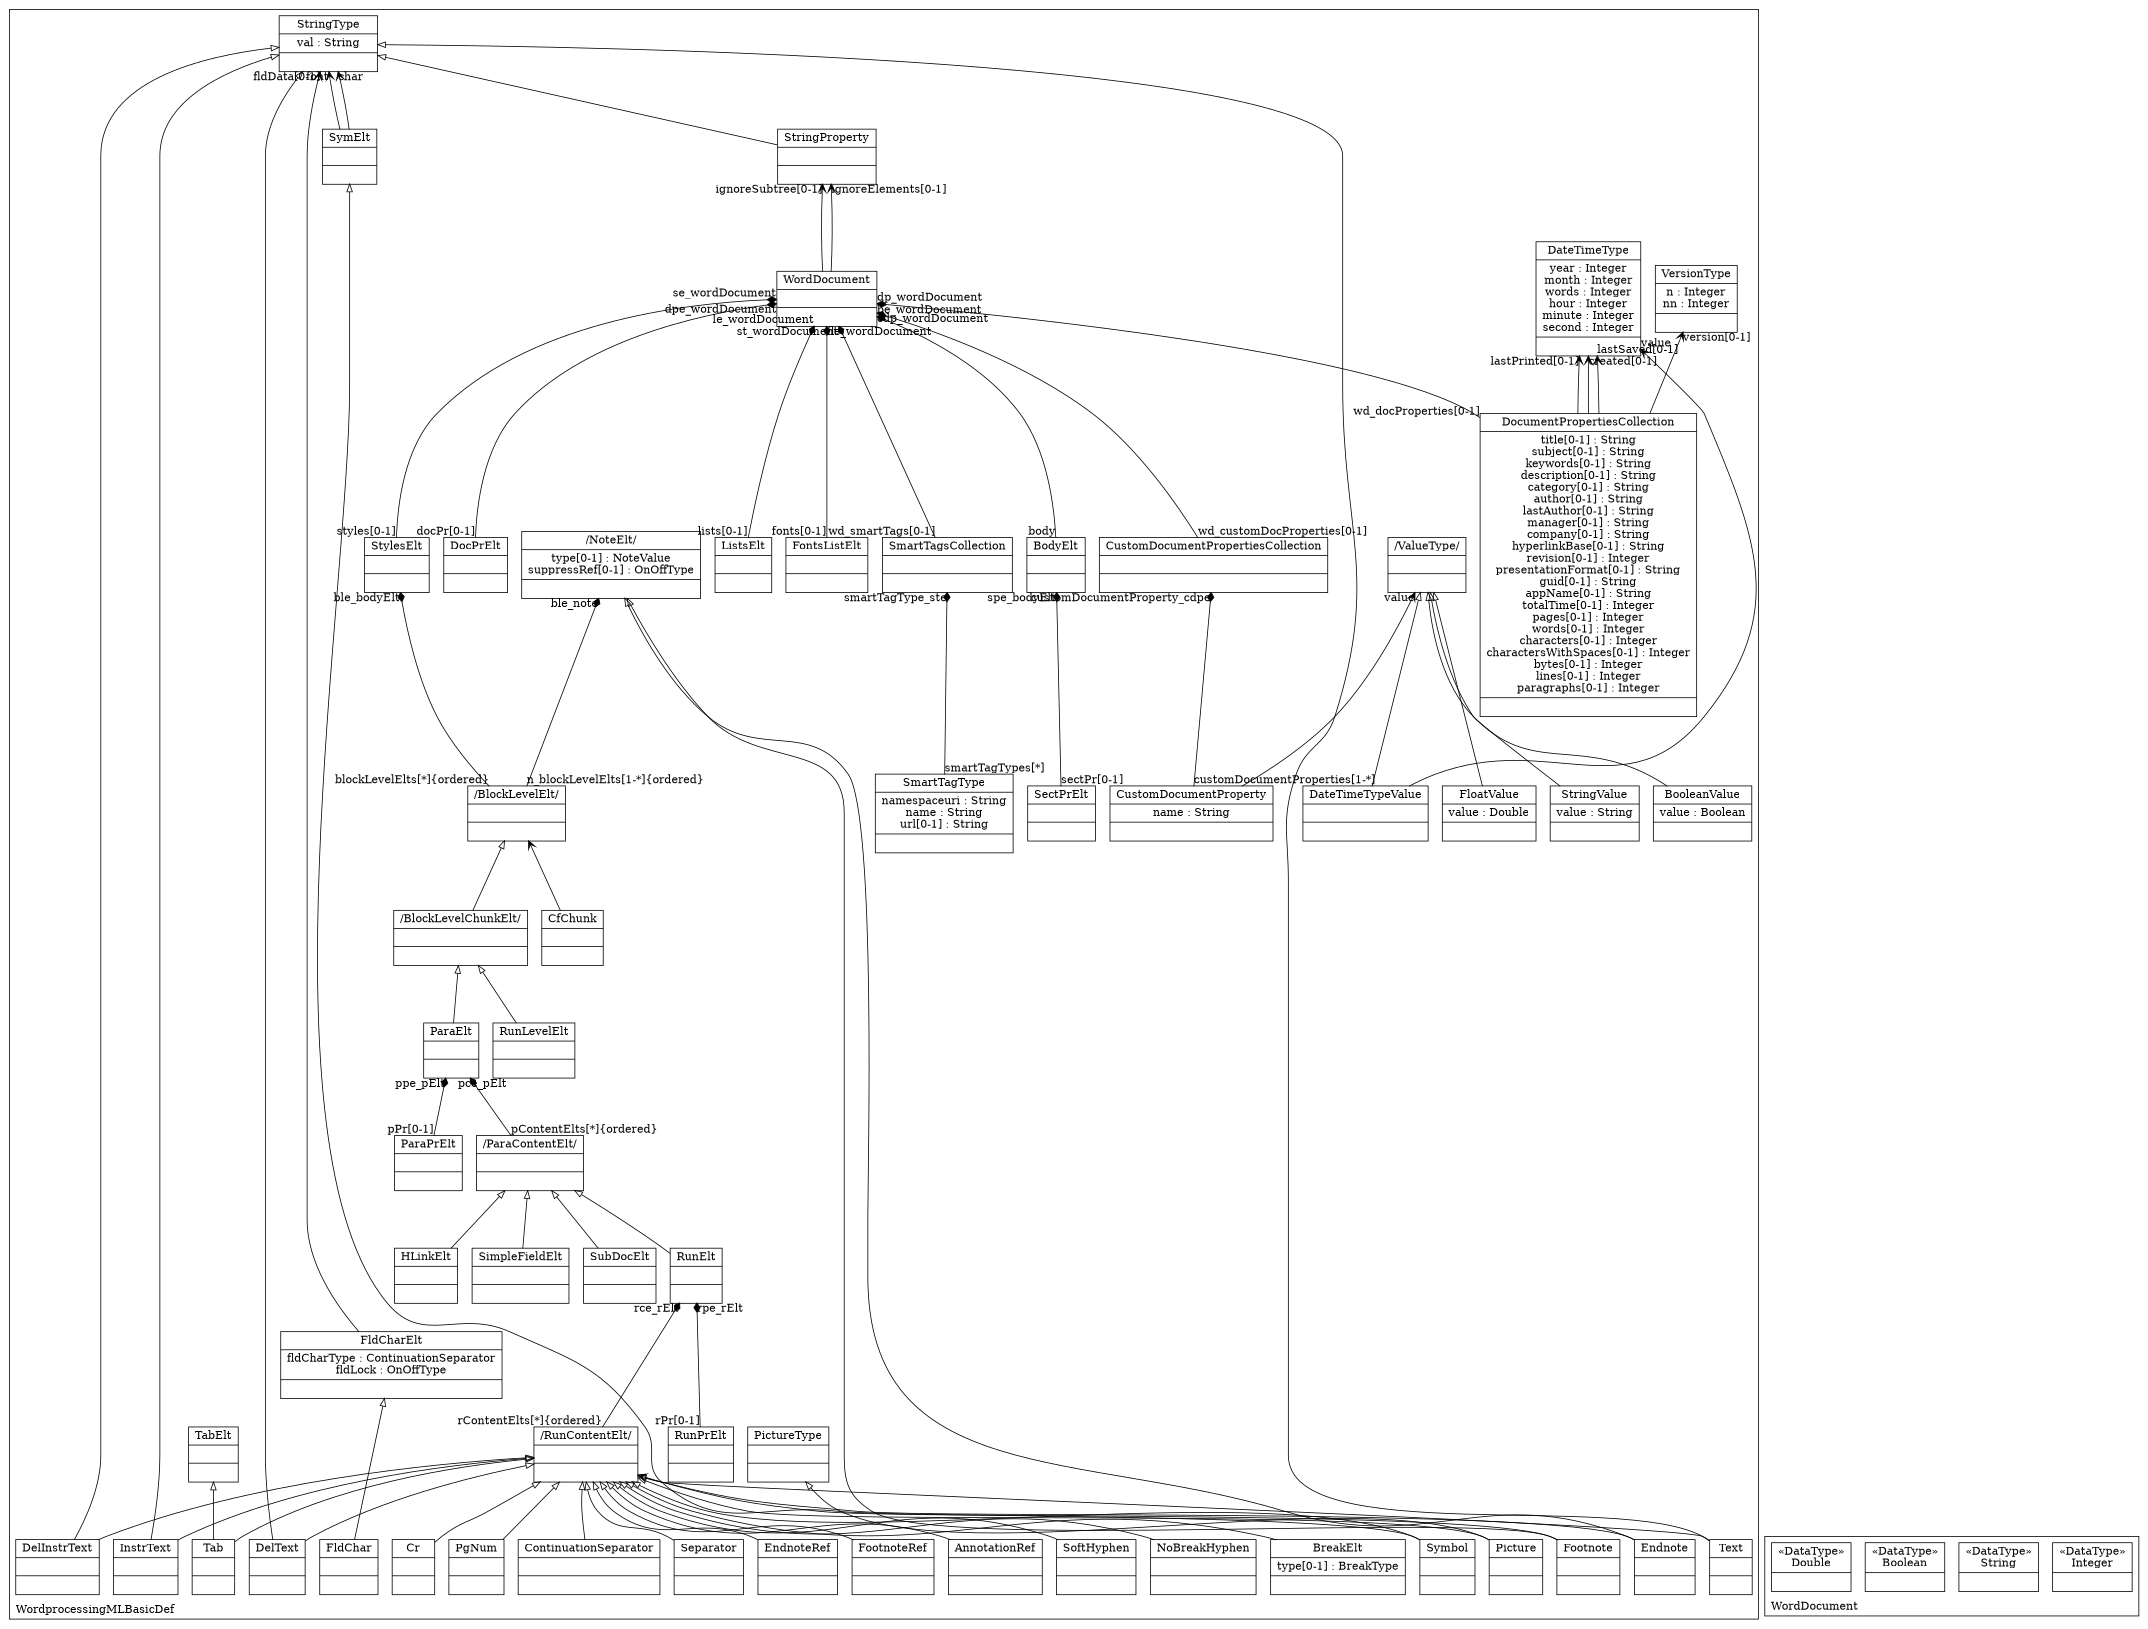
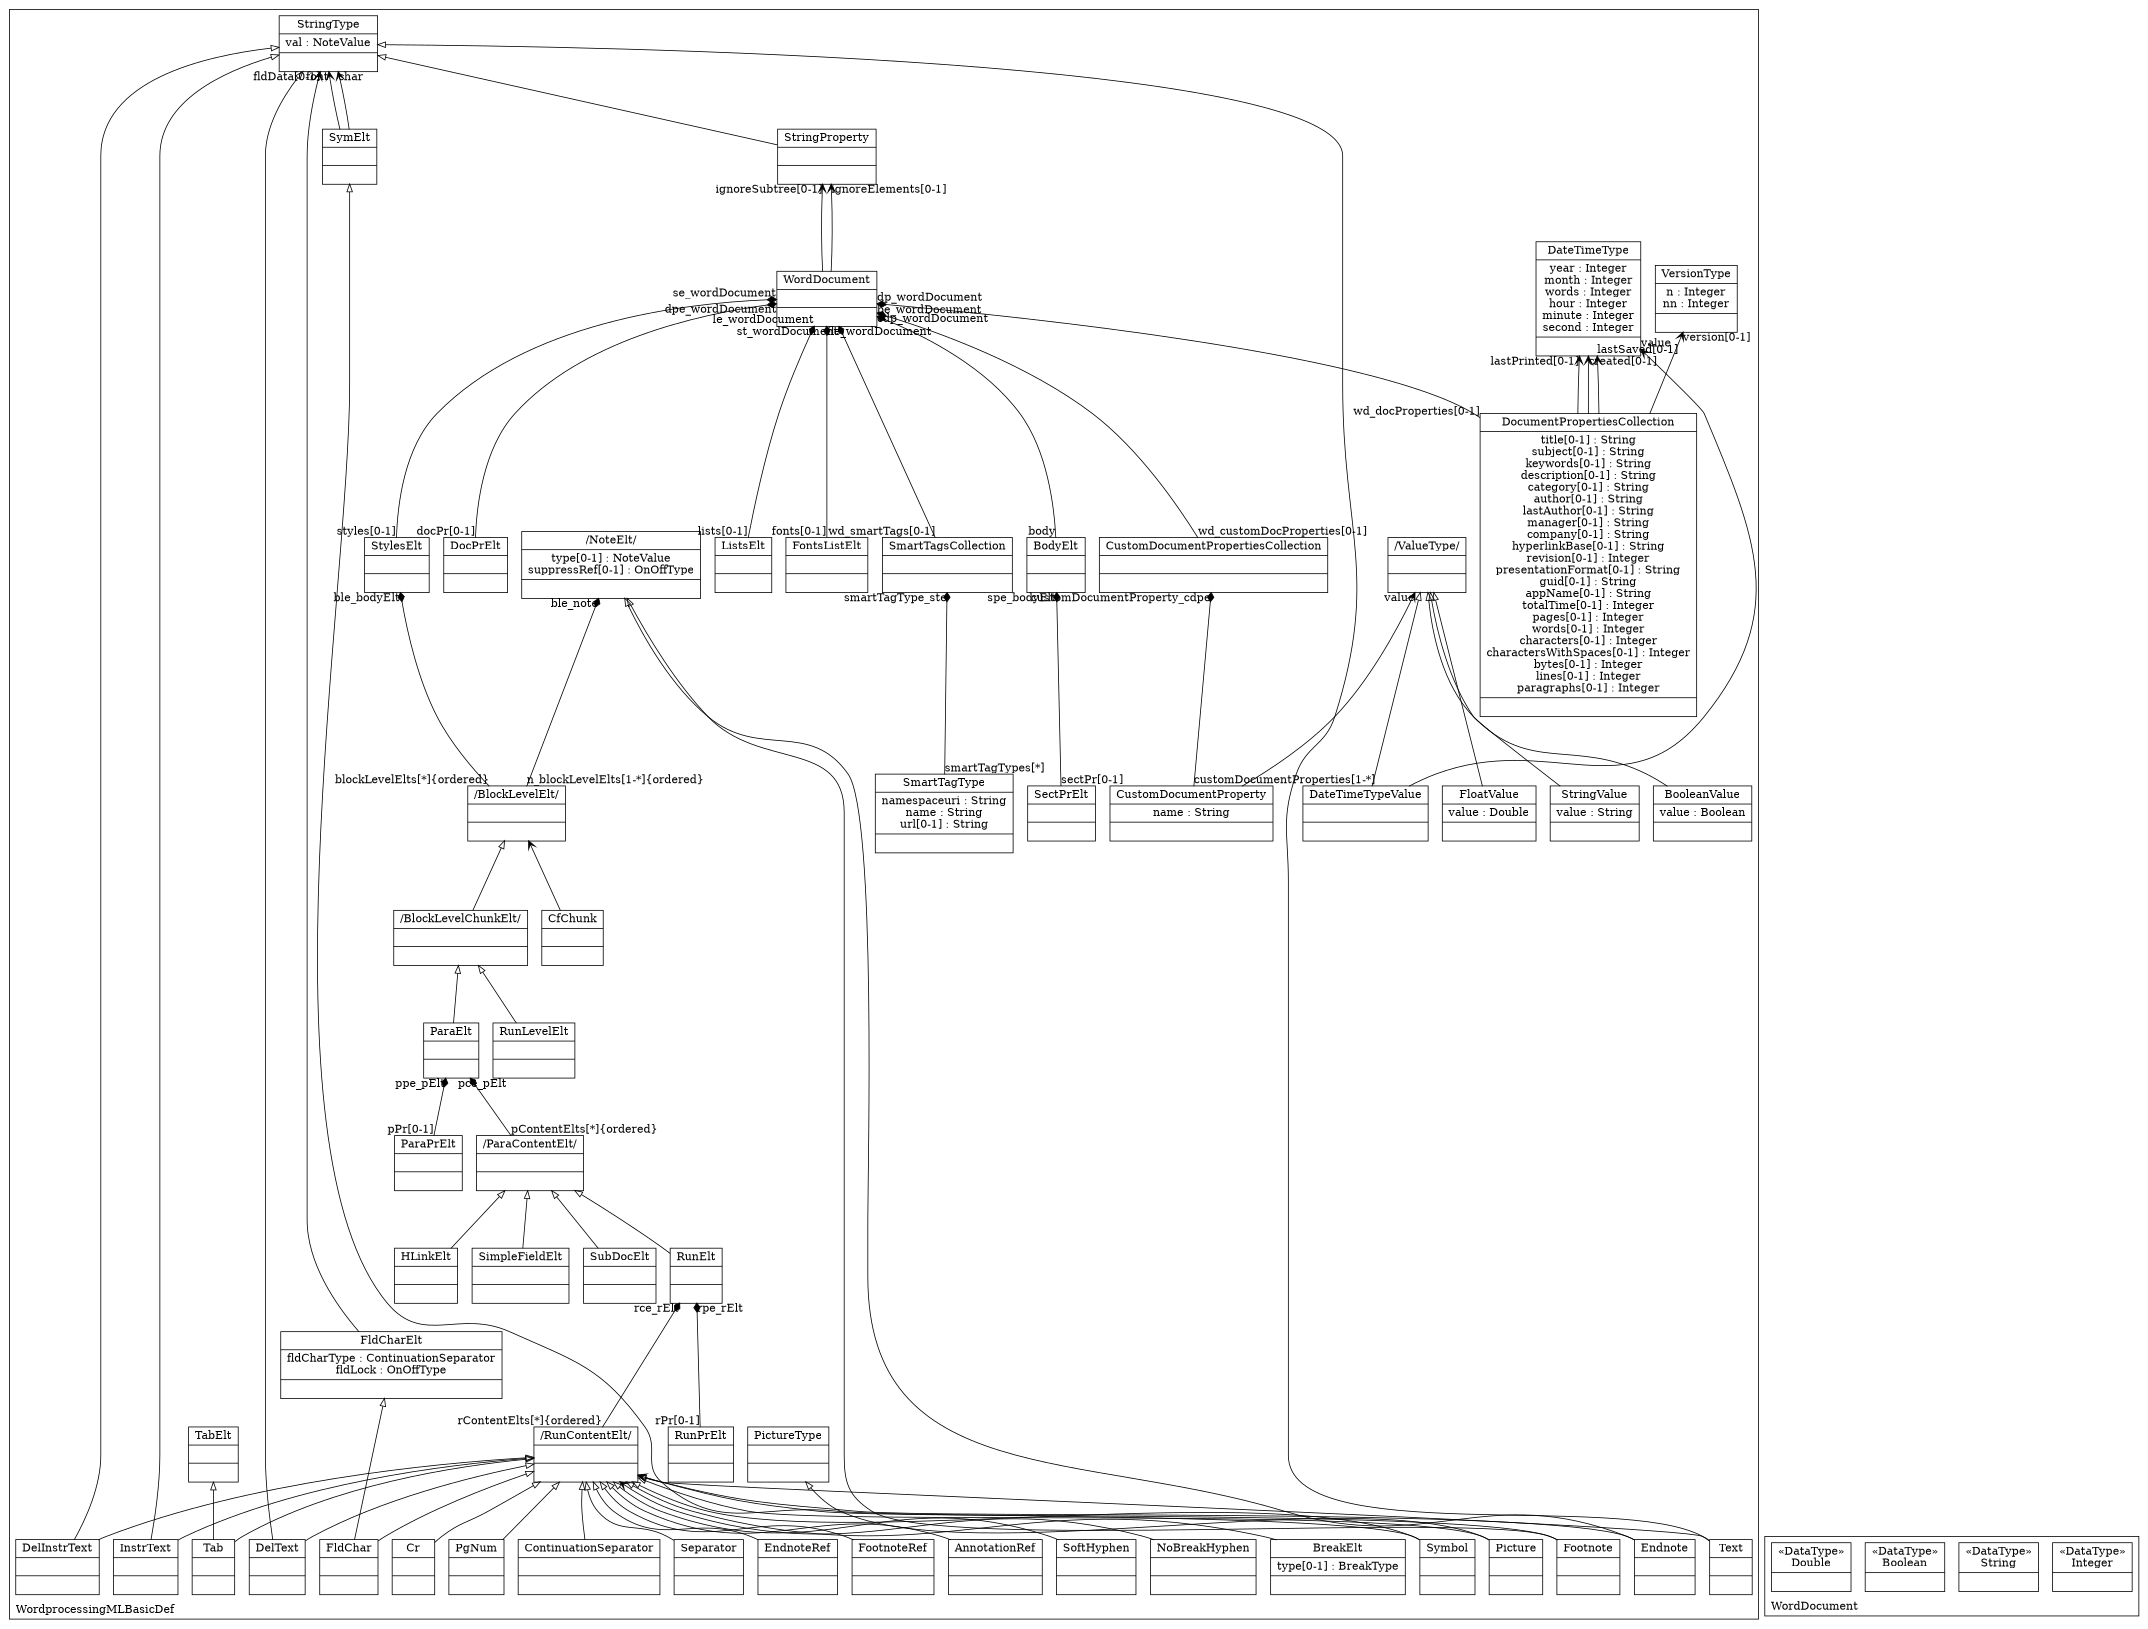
node "StringType": text "val : String" -> "val : NoteValue"
edge "FldChar" -> "/RunContentElt/": added
edge "NoBreakHyphen" -> "/RunContentElt/": arrowhead onormal -> vee
